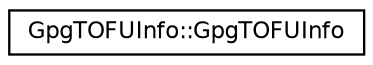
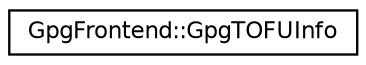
node "GpgTOFUInfo::GpgTOFUInfo": label "GpgTOFUInfo::GpgTOFUInfo" -> "GpgFrontend::GpgTOFUInfo"
